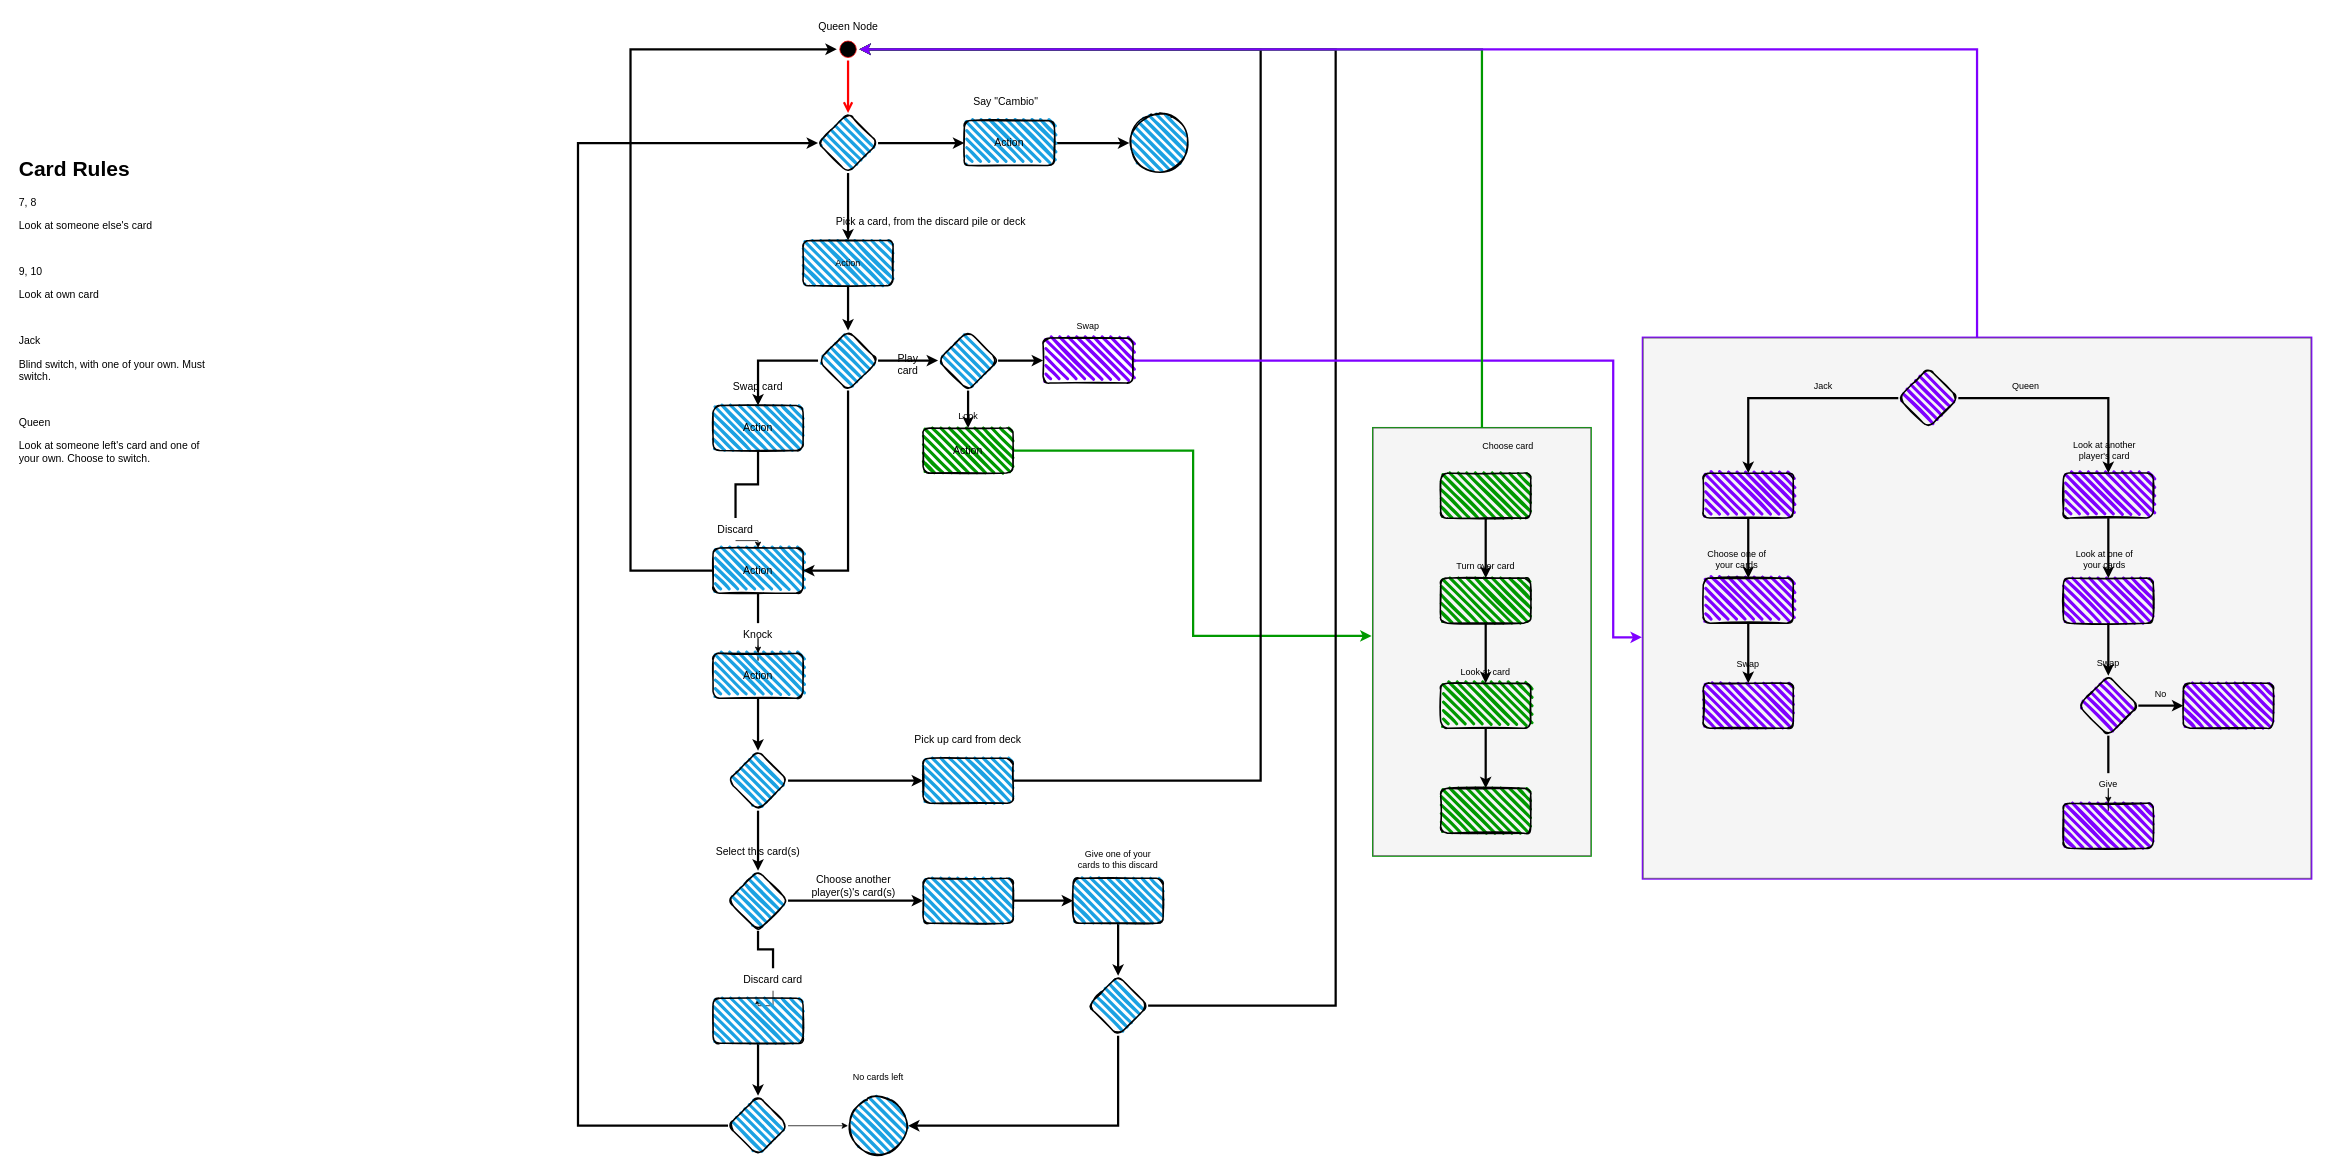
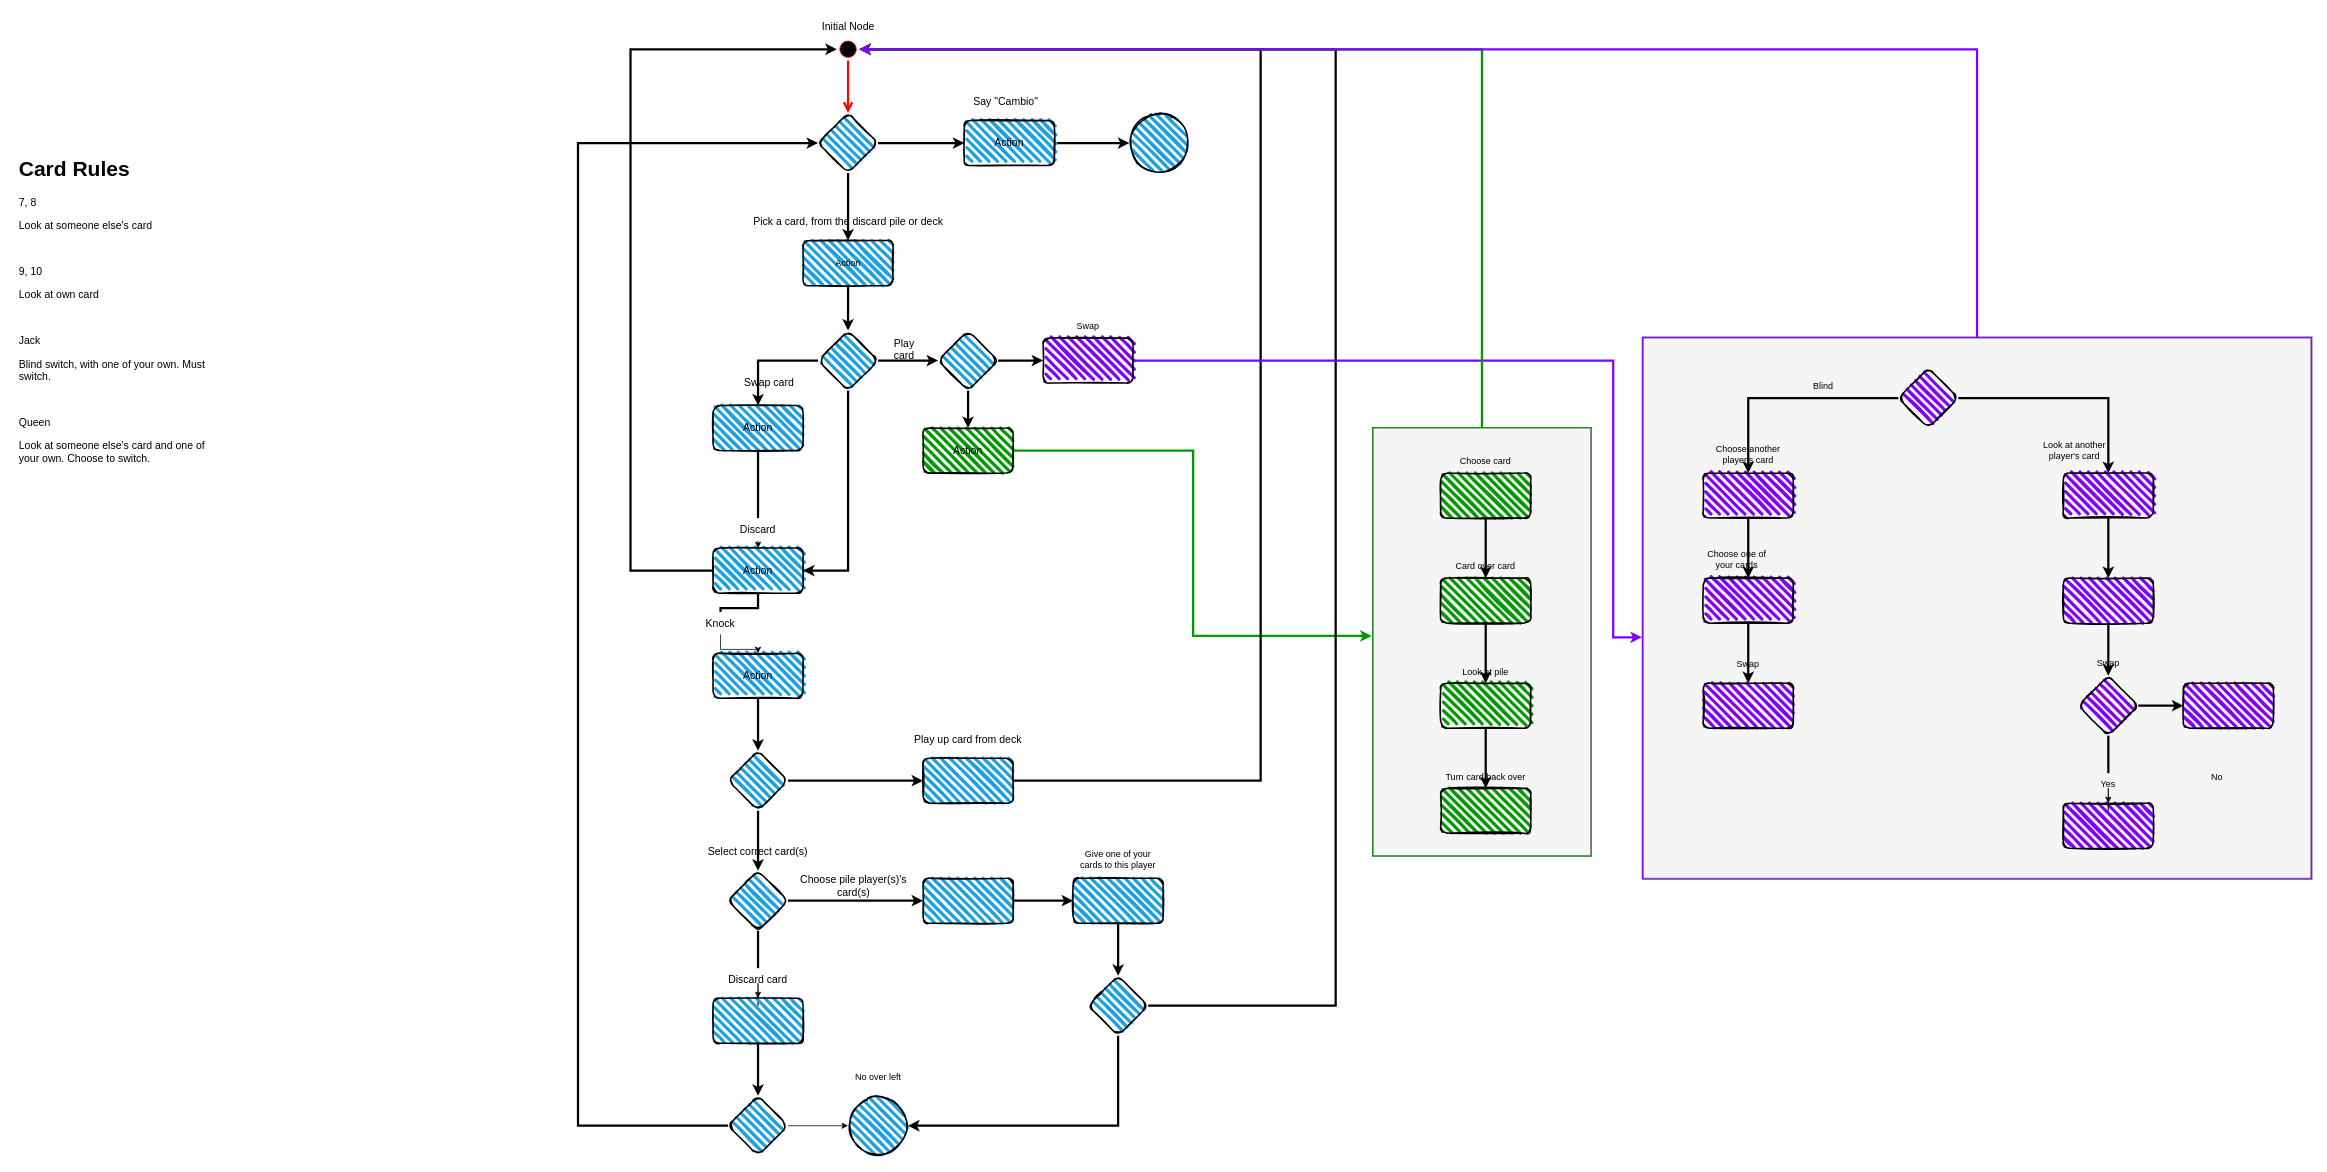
node "Queen Node": label "Queen Node" -> "Initial Node"
node "Card Rules 7, 8 Look at someone else's card 9, 10 Look at own card Jack Blind switch, with one of your own. Must switch. Queen Look at someone left's card and one of your own. Choose to switch.": label "Card Rules 7, 8 Look at someone else's card 9, 10 Look at own card Jack Blind switch, with one of your own. Must switch. Queen Look at someone left's card and one of your own. Choose to switch." -> "Card Rules 7, 8 Look at someone else's card 9, 10 Look at own card Jack Blind switch, with one of your own. Must switch. Queen Look at someone else's card and one of your own. Choose to switch."
node "Pick a card, from the discard pile or deck": moved (930, 222) -> (848, 222)
node "Play card": moved (908, 364) -> (904, 349)
node "Swap card": moved (758, 387) -> (769, 383)
node "Jack": label "Jack" -> "Blind"
node "Queen": removed
node "Look": removed
node "Choose card": moved (1508, 447) -> (1485, 462)
node "Look at another player's card": moved (2104, 450) -> (2074, 450)
node "Choose another player's card": added
node "Discard": moved (735, 529) -> (758, 529)
node "Look at one of your cards": removed
node "Turn over card": label "Turn over card" -> "Card over card"
node "Knock": moved (758, 634) -> (720, 623)
node "Look at card": label "Look at card" -> "Look at pile"
node "No": moved (2160, 694) -> (2217, 777)
node "Pick up card from deck": label "Pick up card from deck" -> "Play up card from deck"
node "Turn card back over": added
node "Give": label "Give" -> "Yes"
node "Select this card(s)": label "Select this card(s)" -> "Select correct card(s)"
node "Give one of your cards to this discard": label "Give one of your cards to this discard" -> "Give one of your cards to this player"
node "Choose another player(s)'s card(s)": label "Choose another player(s)'s card(s)" -> "Choose pile player(s)'s card(s)"
node "Discard card": moved (773, 979) -> (758, 979)
node "No cards left": label "No cards left" -> "No over left"
